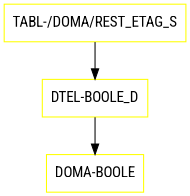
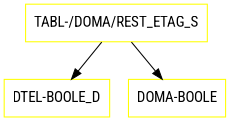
edge "DTEL-BOOLE_D" -> "DOMA-BOOLE": now "TABL-/DOMA/REST_ETAG_S" -> "DOMA-BOOLE"
